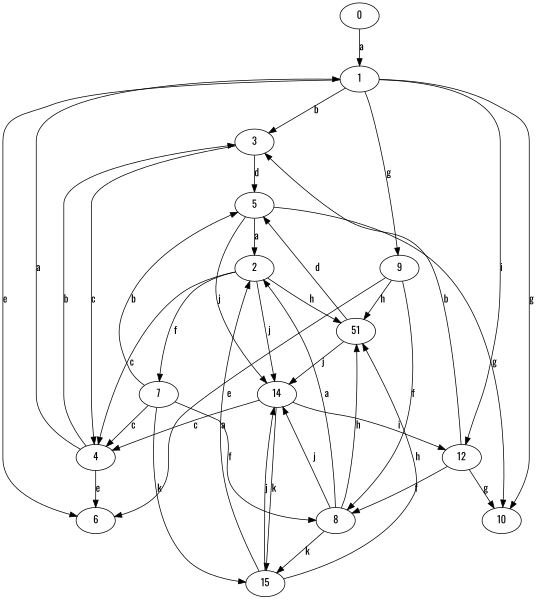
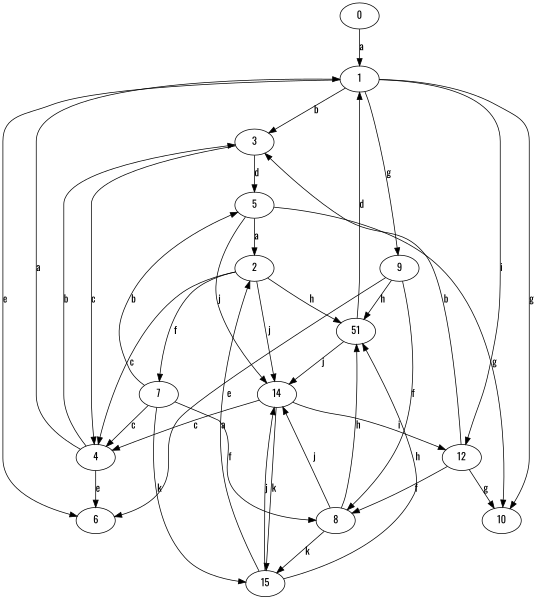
edge "51" -> "5": now "51" -> "1"
edge "8" -> "2": removed, label "a"
